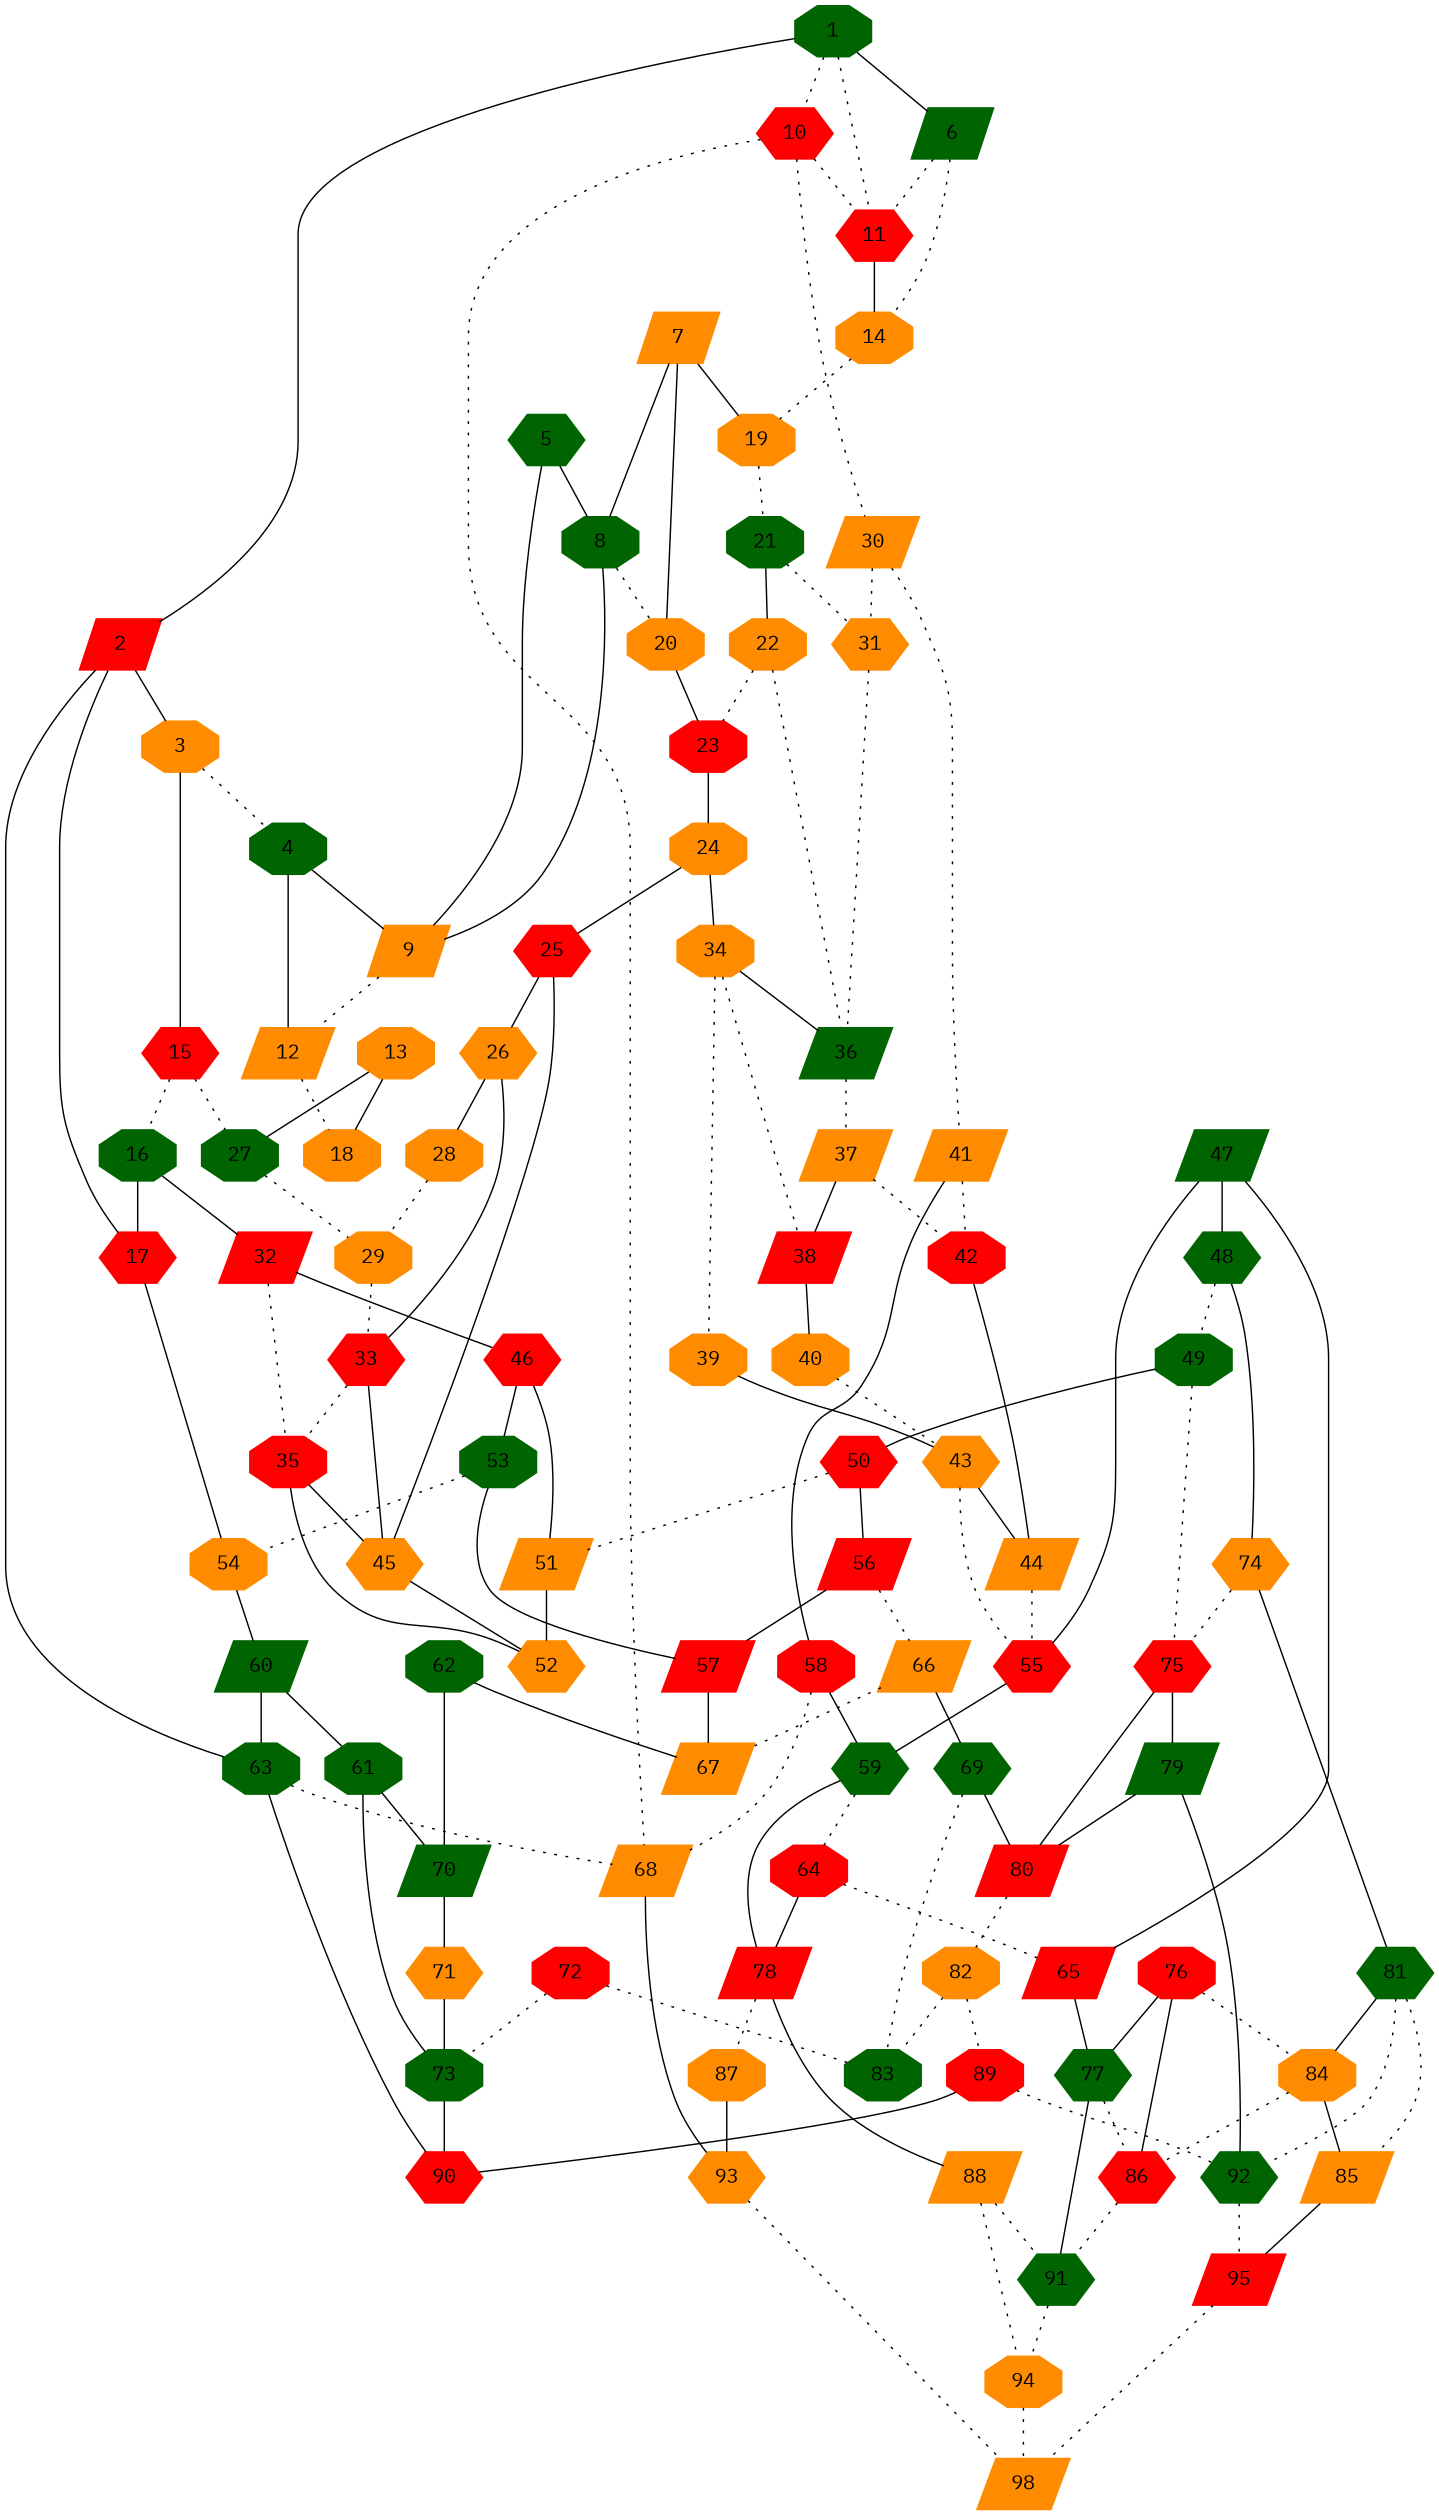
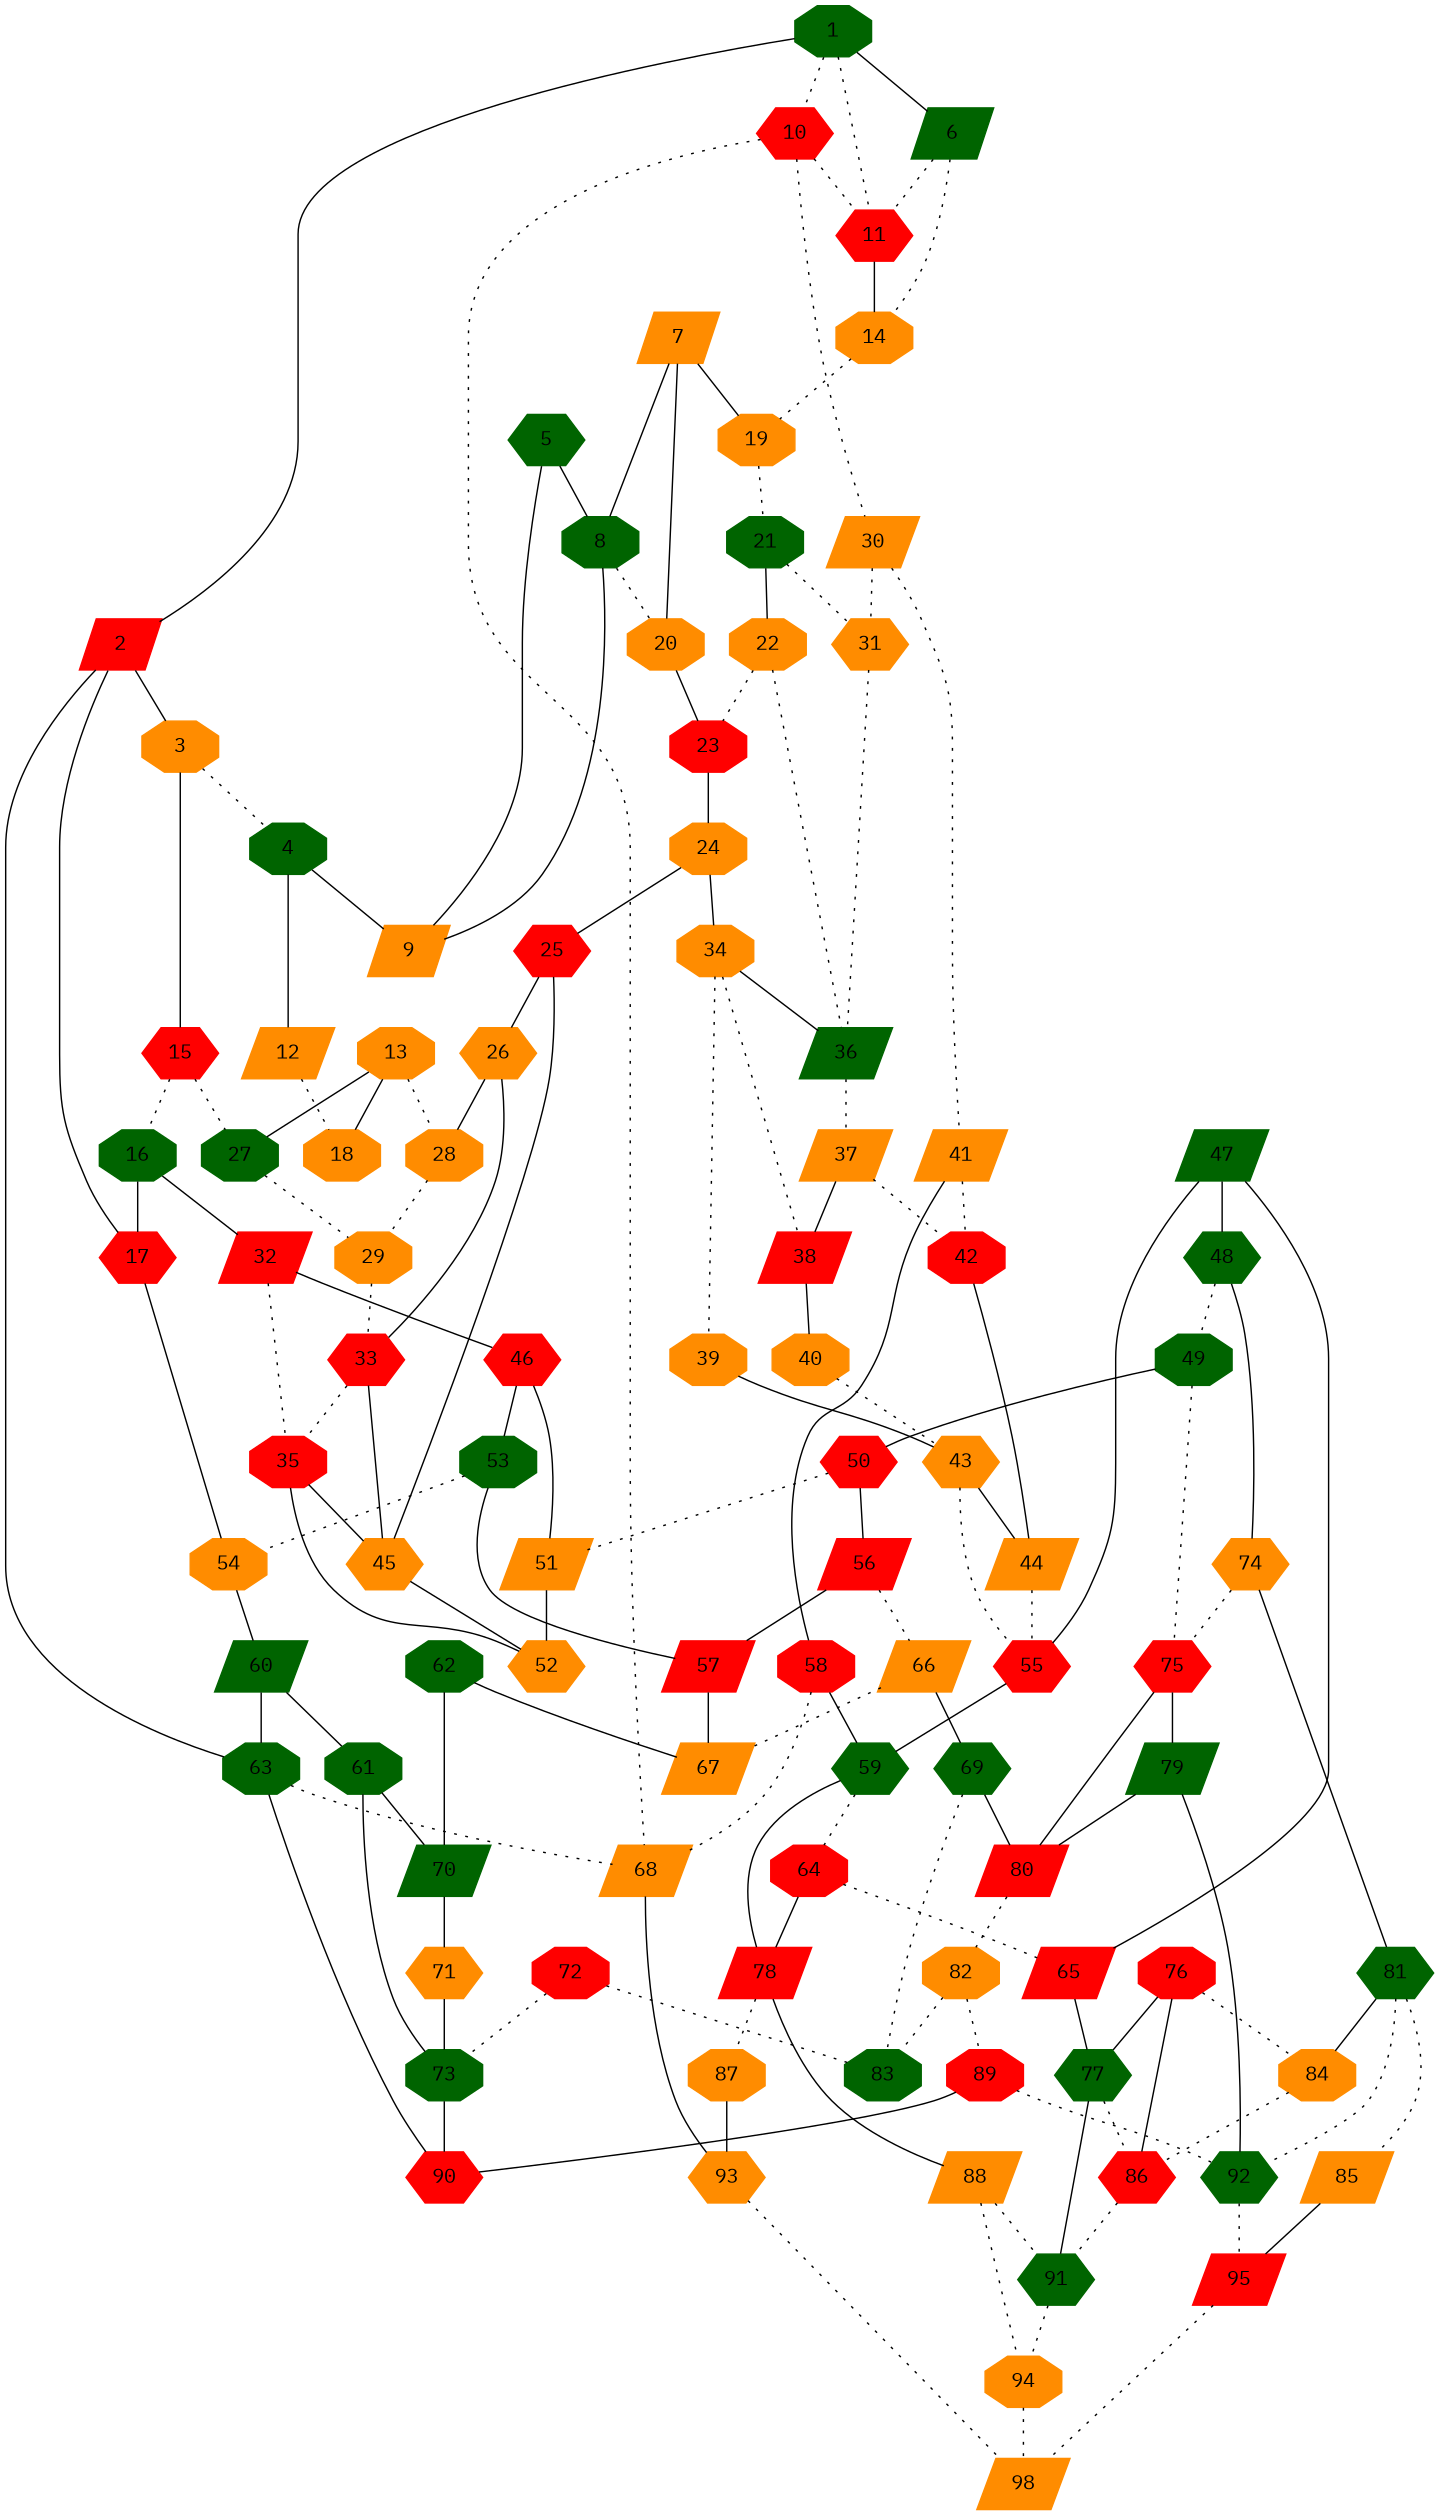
edge "9" -- "12": removed
edge "13" -- "28": added
edge "84" -- "85": removed
